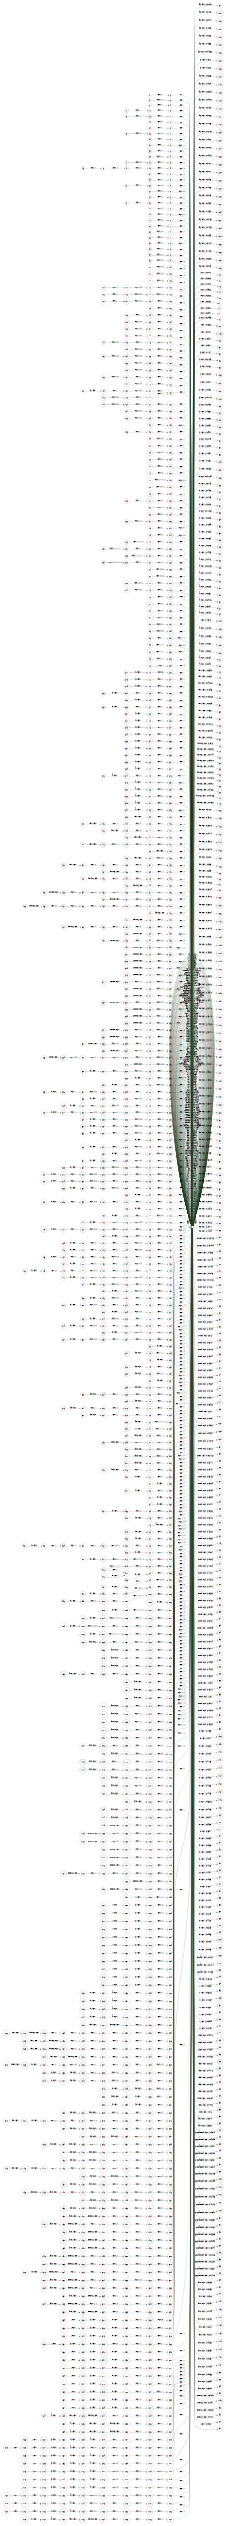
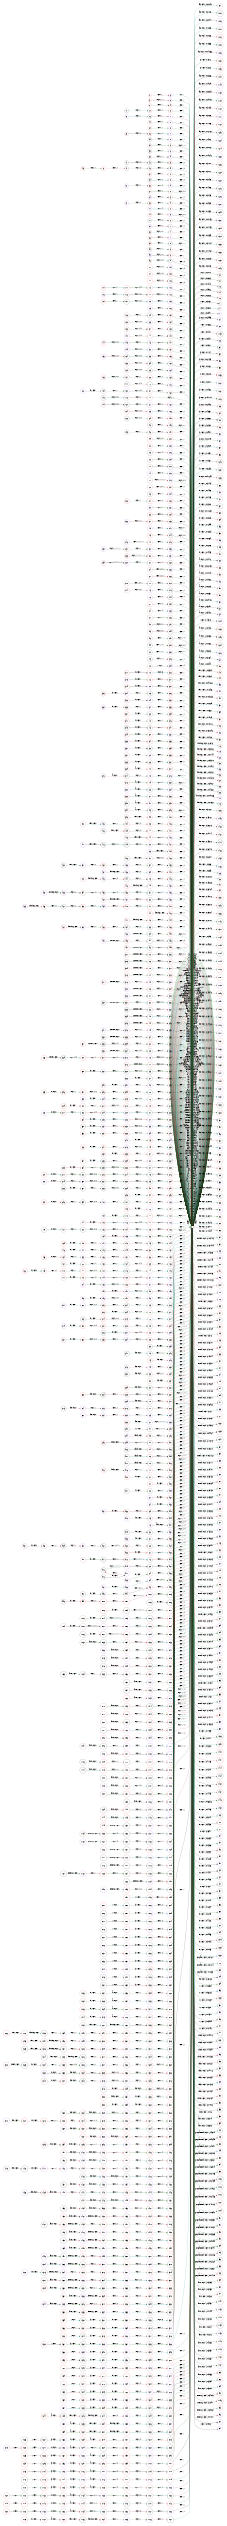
edge "177" -> "732": now "177" -> "0"
edge "978" -> "977": reversed
